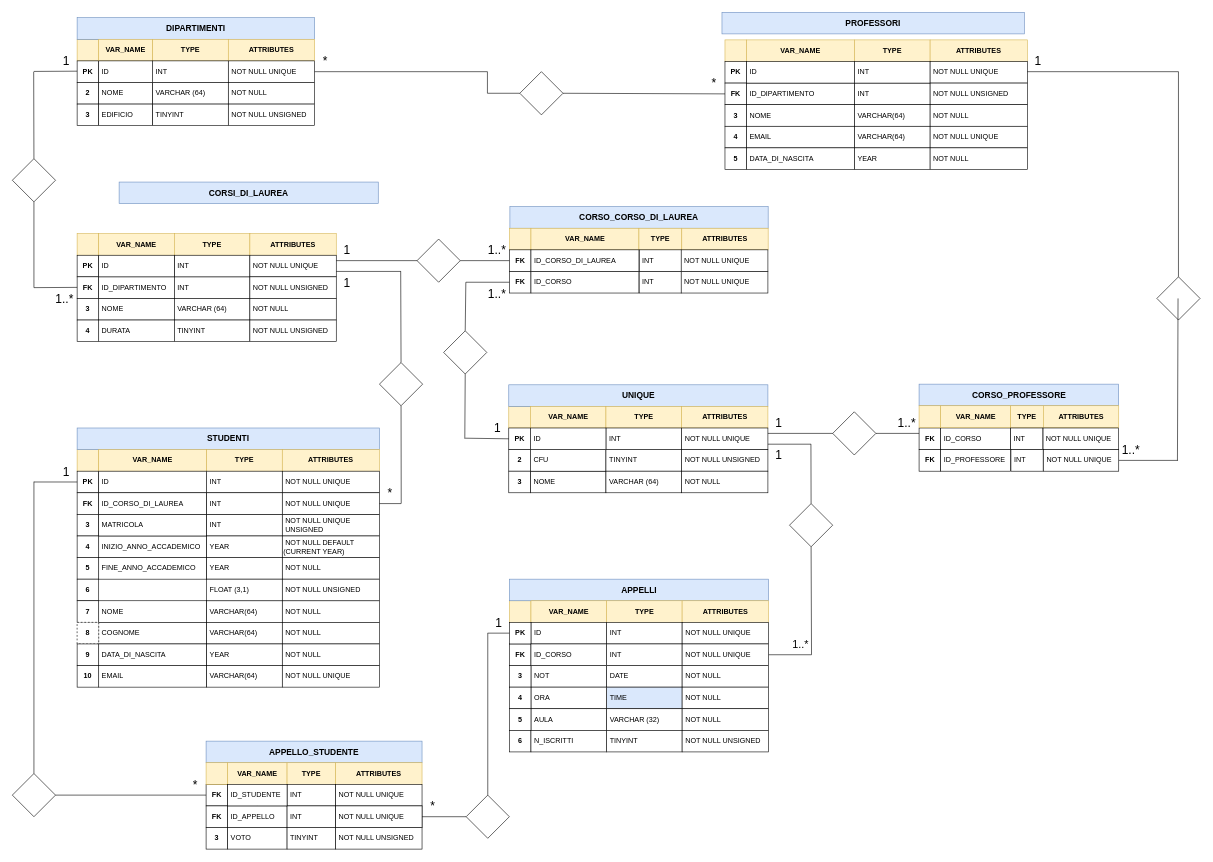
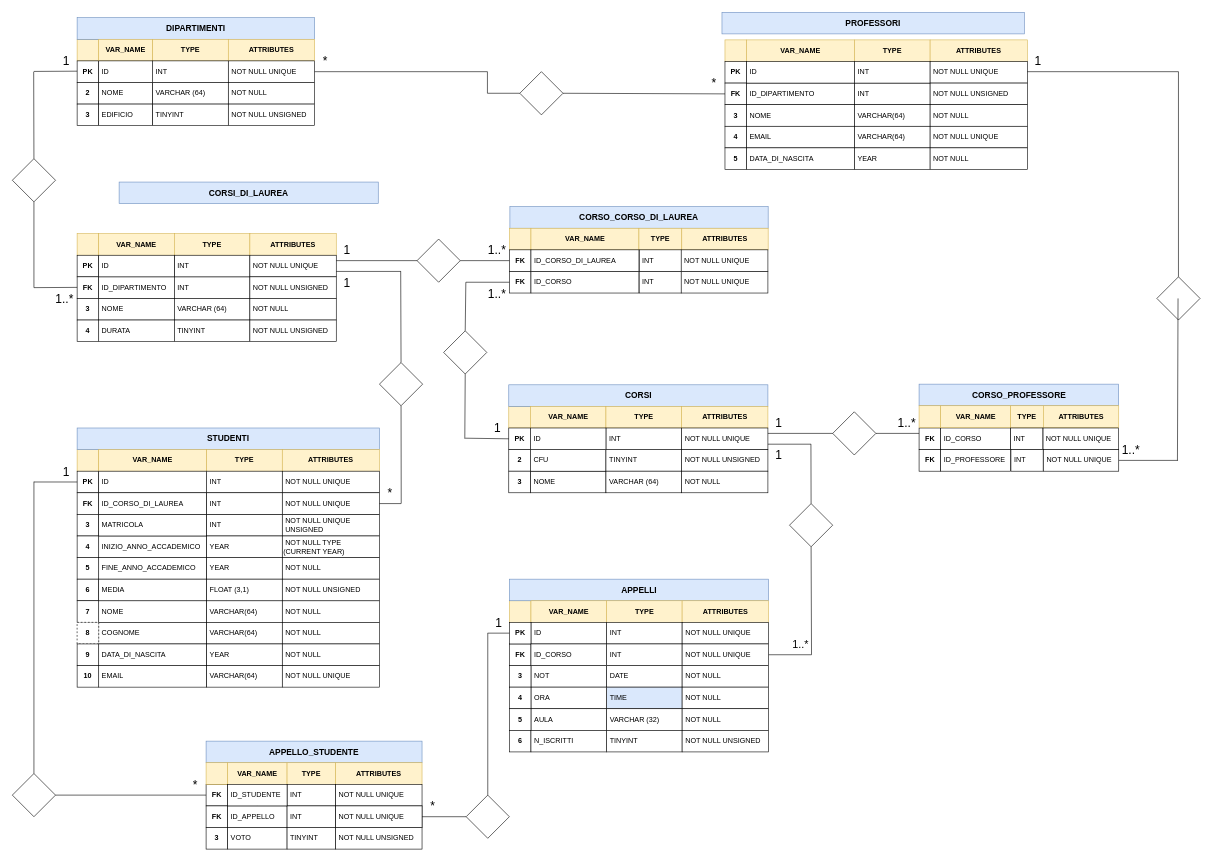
node "UNIQUE": label "UNIQUE" -> "CORSI"
node "NOT NULL DEFAULT (CURRENT YEAR)": label "NOT NULL DEFAULT (CURRENT YEAR)" -> "NOT NULL TYPE (CURRENT YEAR)"
node "MEDIA": added
